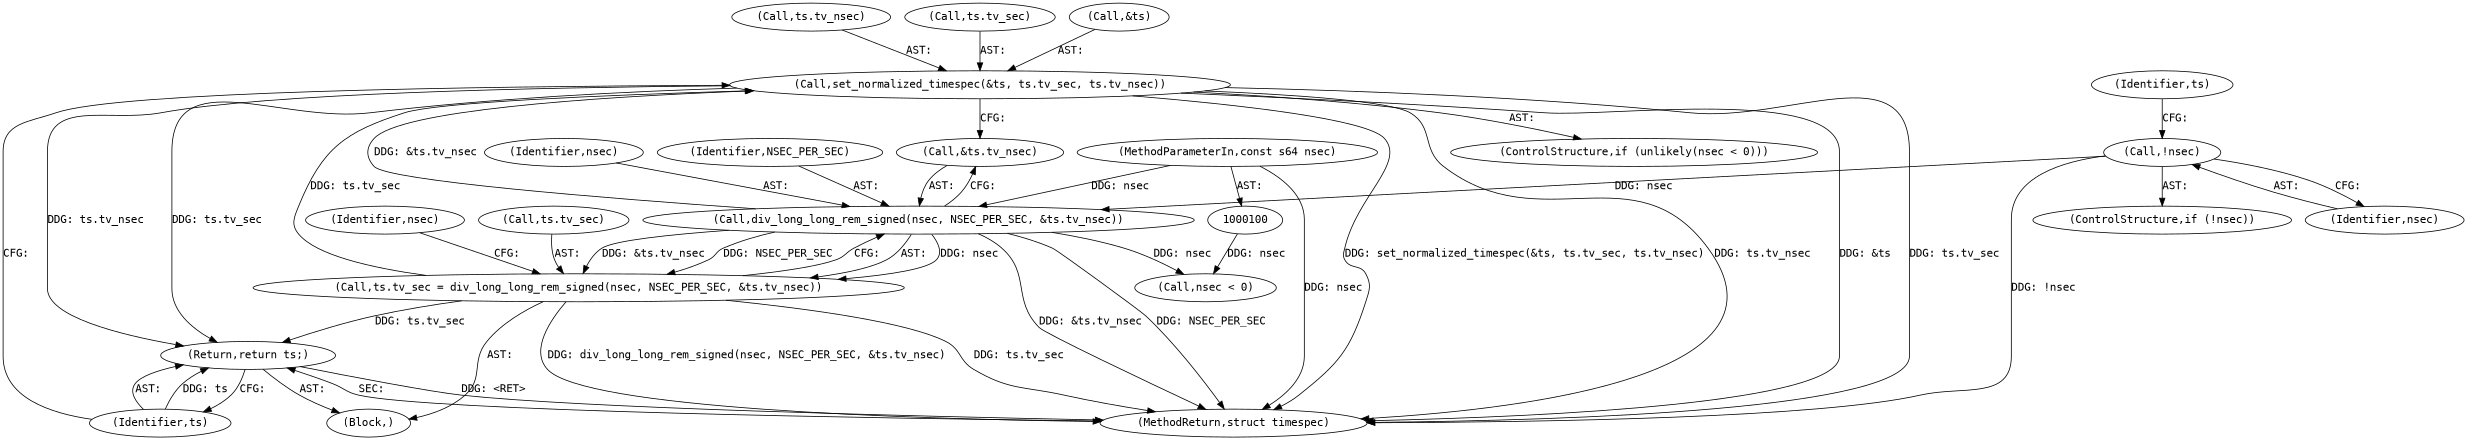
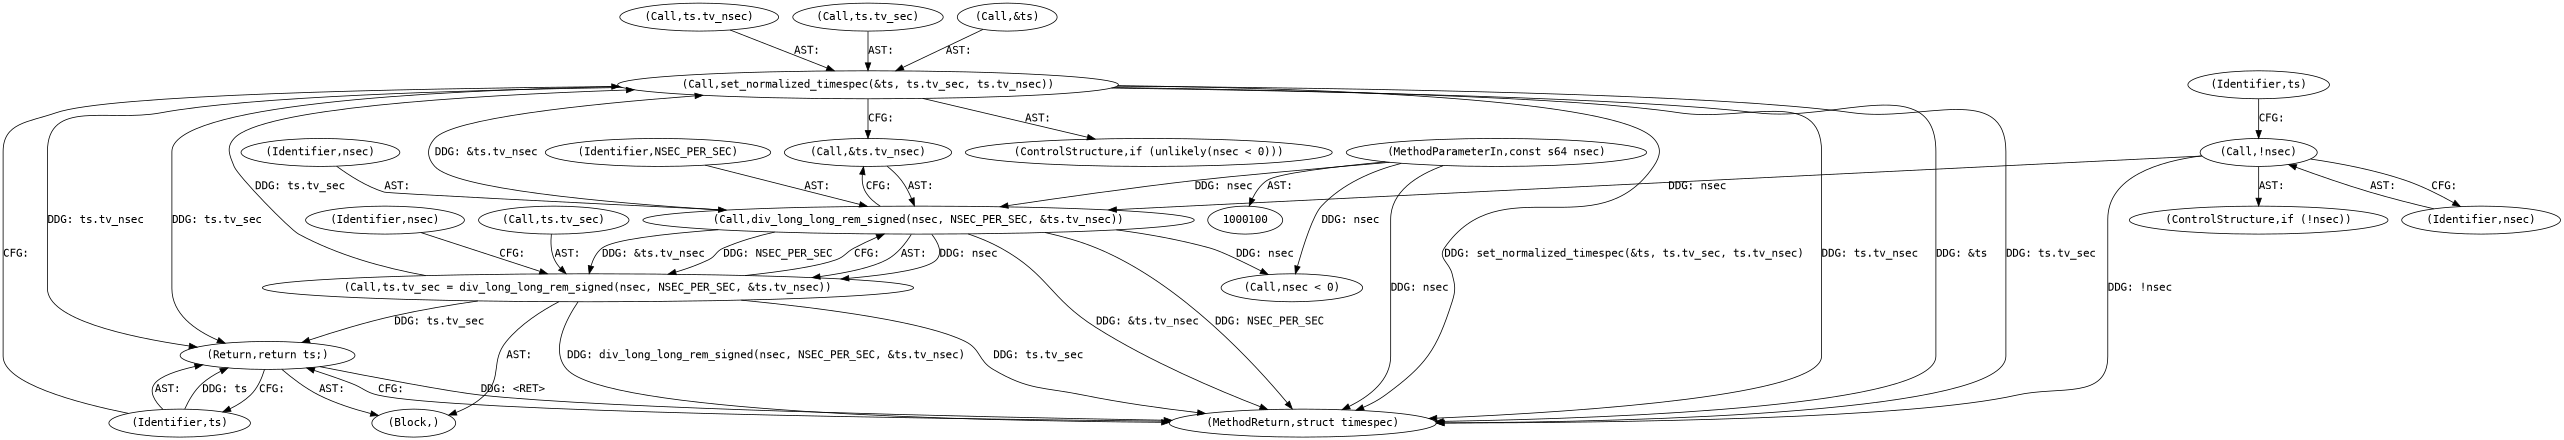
edge "1000100" -> "(Call,nsec < 0)": now "(MethodParameterIn,const s64 nsec)" -> "(Call,nsec < 0)"
edge "(MethodReturn,struct timespec)" -> "(Return,return ts;)": label "SEC: " -> "CFG: "
